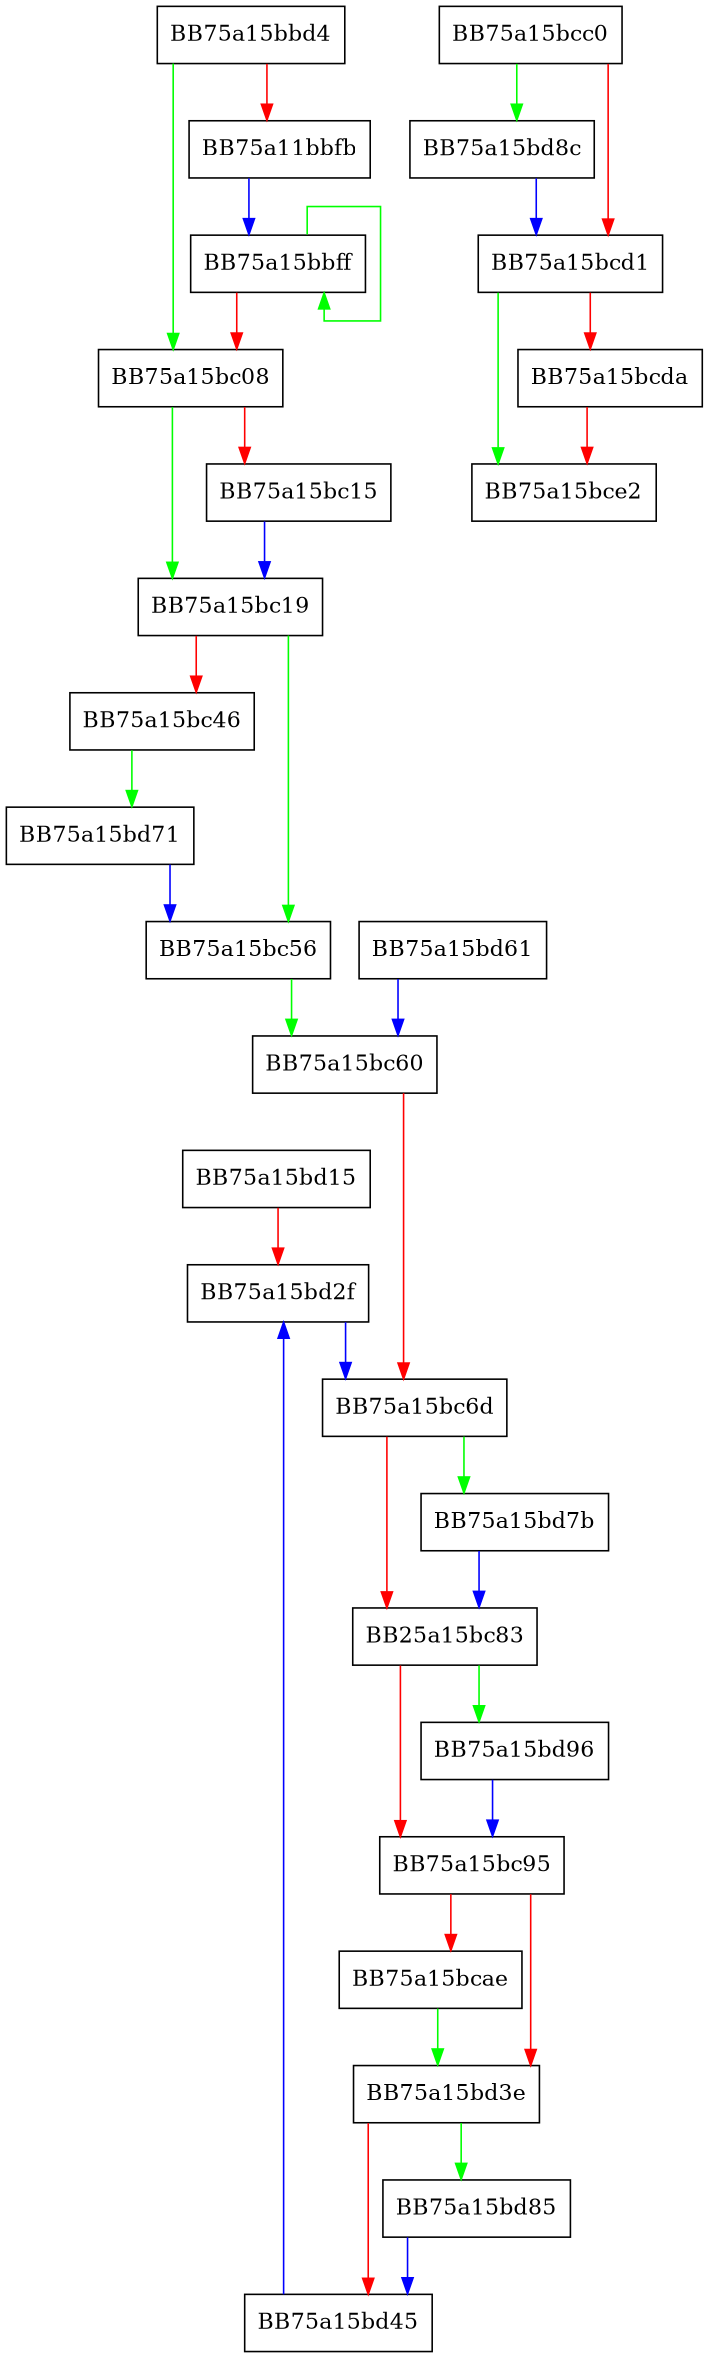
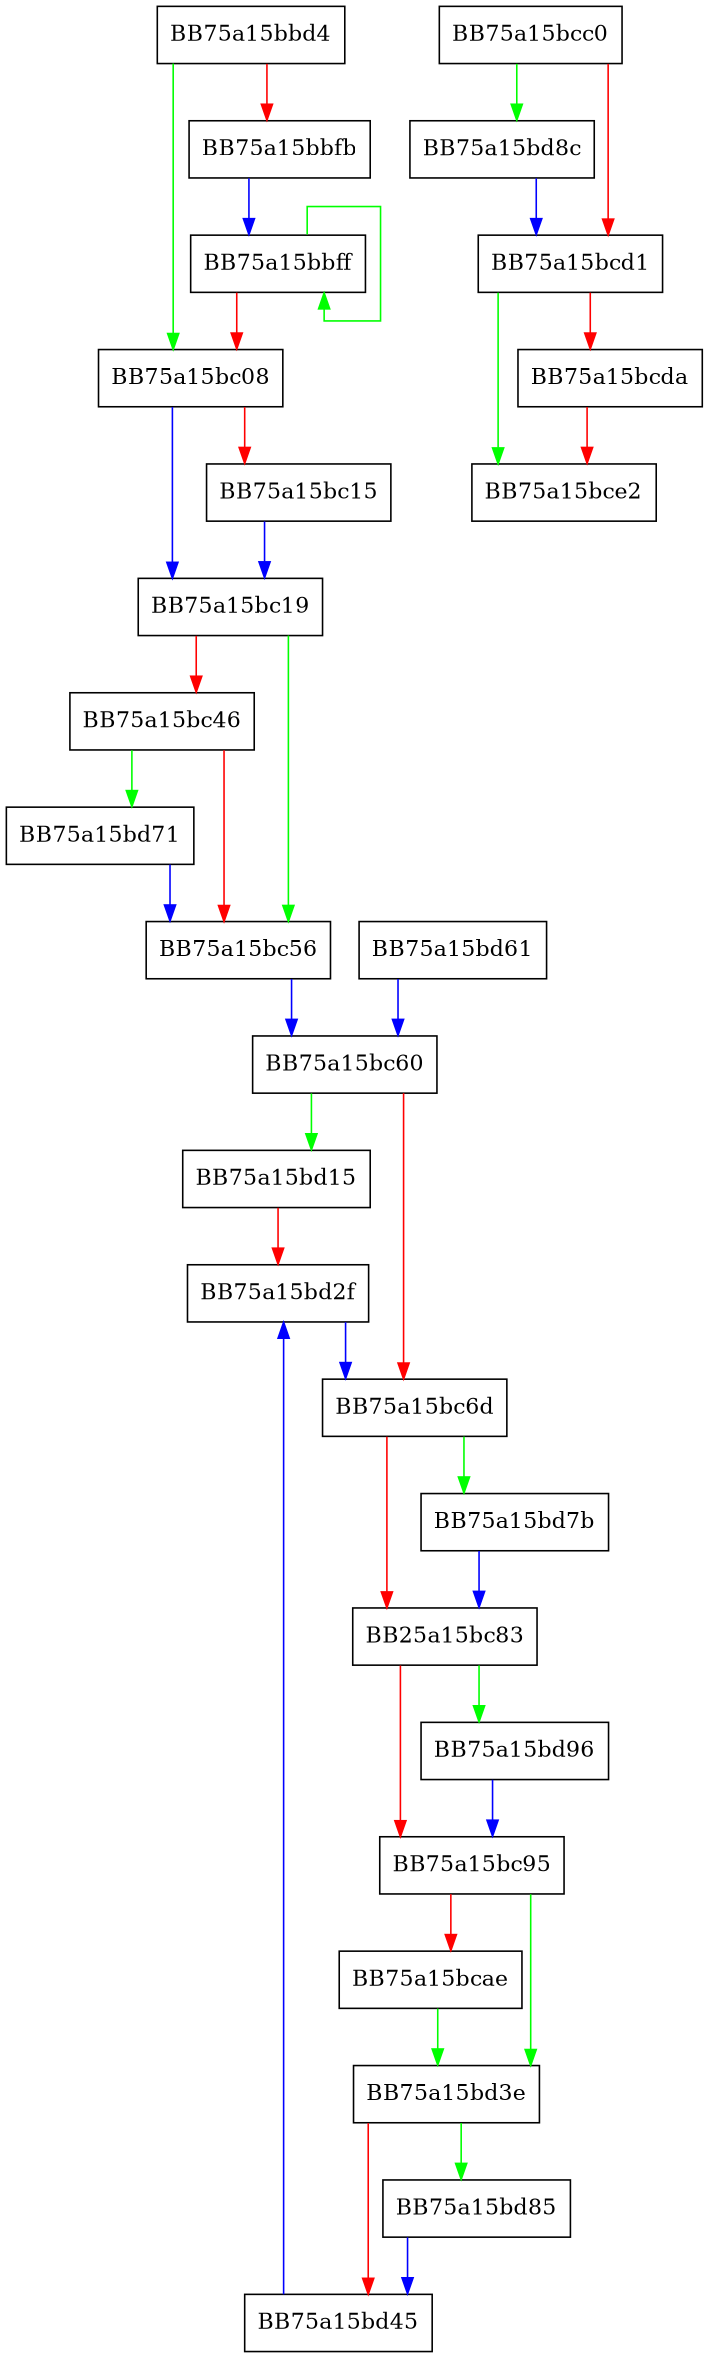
node "BB75a11bbfb": label "BB75a11bbfb" -> "BB75a15bbfb"
edge "BB75a15bc08" -> "BB75a15bc19": color green -> blue
edge "BB75a15bc46" -> "BB75a15bc56": added
edge "BB75a15bc56" -> "BB75a15bc60": color green -> blue
edge "BB75a15bc60" -> "BB75a15bd15": added
edge "BB75a15bc95" -> "BB75a15bd3e": color red -> green
